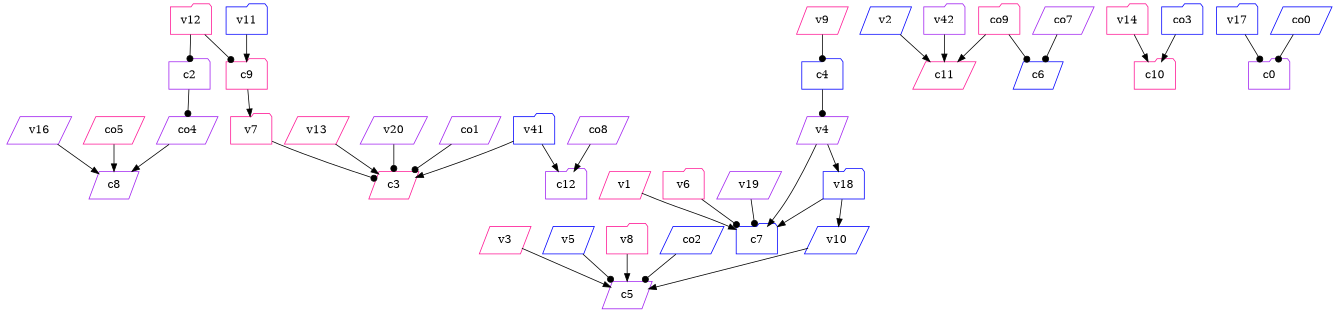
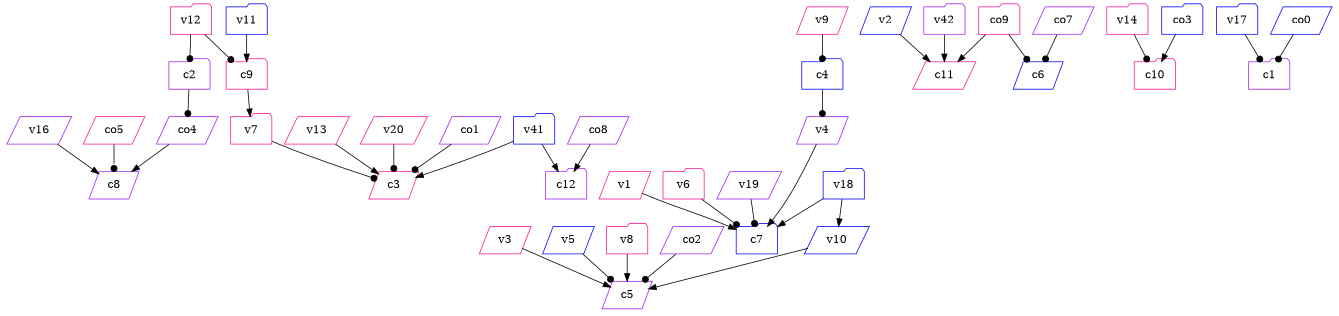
edge "v14" -> "c10": arrowhead normal -> dot
node "c0": label "c0" -> "c1"
node "v20": color purple -> deeppink
edge "co5" -> "c8": arrowhead normal -> dot
edge "v4" -> "v18": removed
node "co2": color blue -> purple
